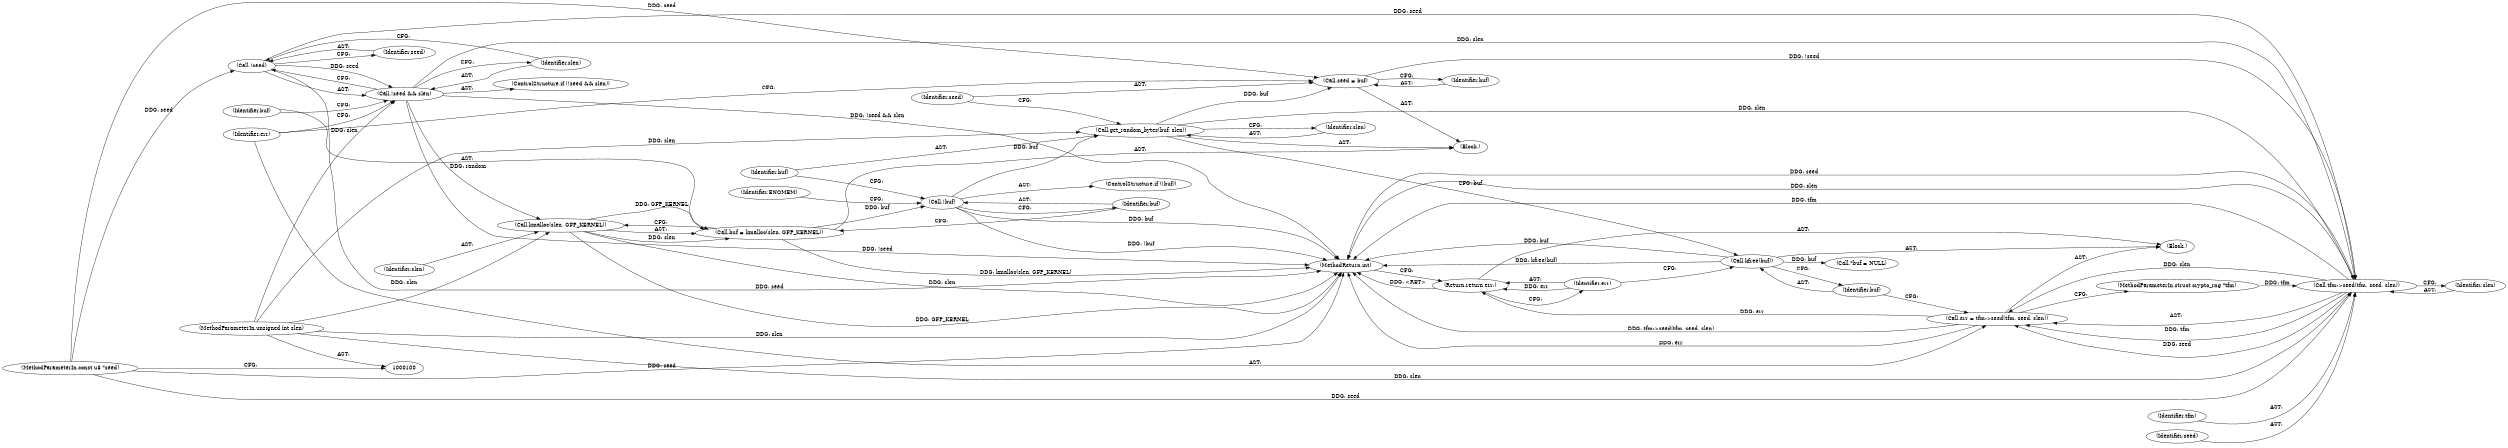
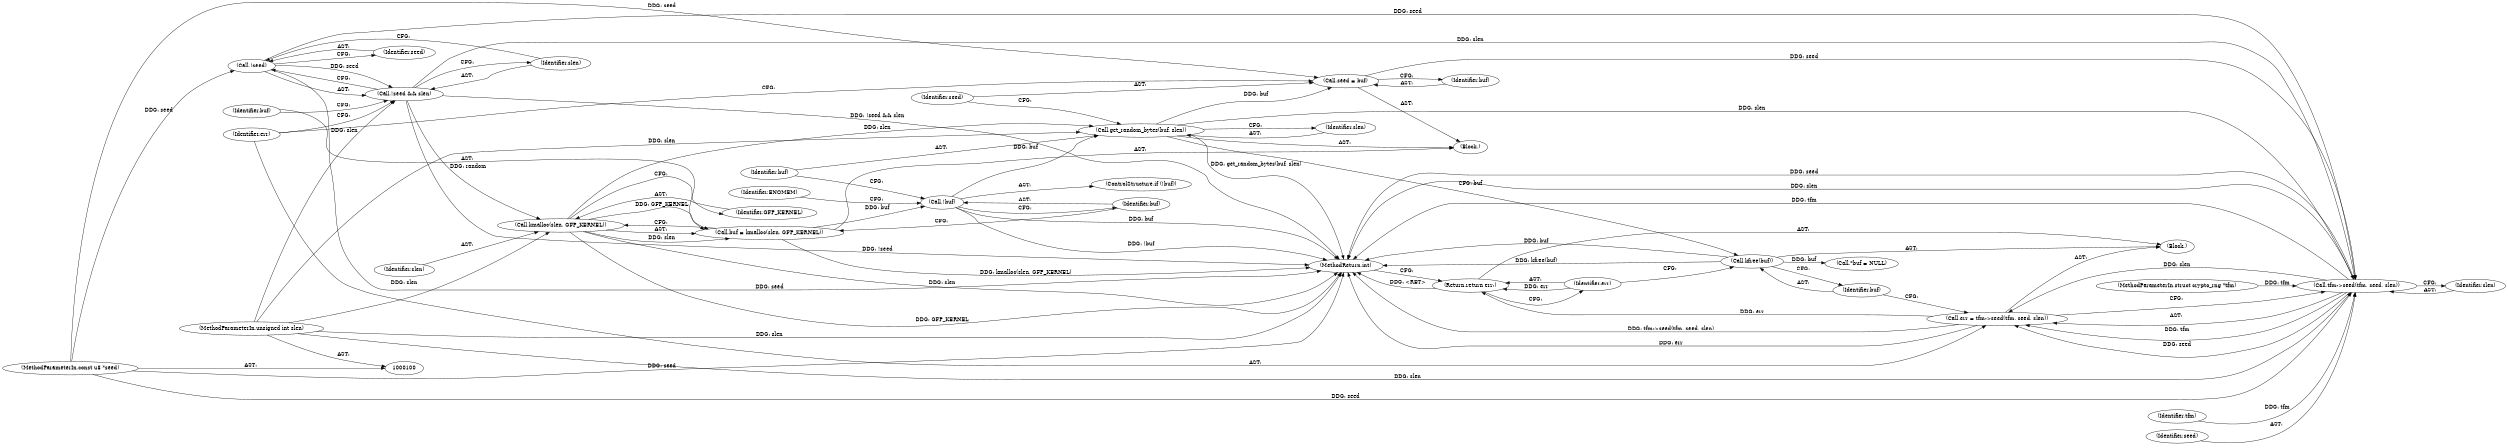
edge "(Call,seed = buf)" -> "(Call,tfm->seed(tfm, seed, slen))": label "DDG: !seed" -> "DDG: seed"
node "(ControlStructure,if (!seed && slen))": removed
edge "(Call,kmalloc(slen, GFP_KERNEL))" -> "(Call,get_random_bytes(buf, slen))": added, label "DDG: slen"
edge "(Call,get_random_bytes(buf, slen))" -> "(MethodReturn,int)": added, label "DDG: get_random_bytes(buf, slen)"
node "(Identifier,GFP_KERNEL)": added
edge "(Call,err = tfm->seed(tfm, seed, slen))" -> "(MethodParameterIn,struct crypto_rng *tfm)": now "(Call,err = tfm->seed(tfm, seed, slen))" -> "(Call,tfm->seed(tfm, seed, slen))"
edge "(MethodParameterIn,const u8 *seed)" -> "1000100": label "CFG: " -> "AST: "
edge "(Identifier,tfm)" -> "(Call,tfm->seed(tfm, seed, slen))": label "AST: " -> "DDG: tfm"
